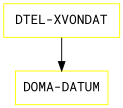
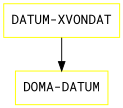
node "DTEL-XVONDAT": label "DTEL-XVONDAT" -> "DATUM-XVONDAT"
